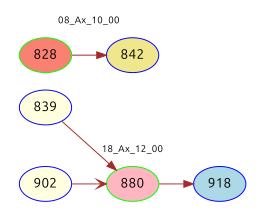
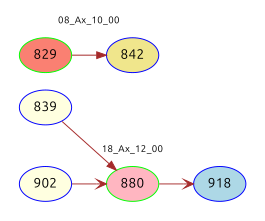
node "828": label "828" -> "829"
edge "880" -> "918": arrowhead normal -> vee
